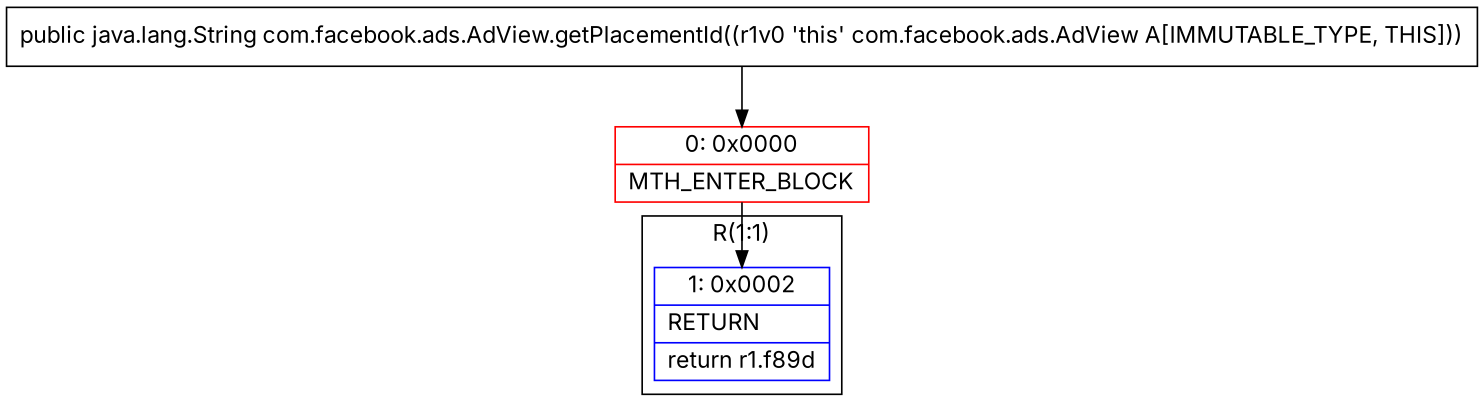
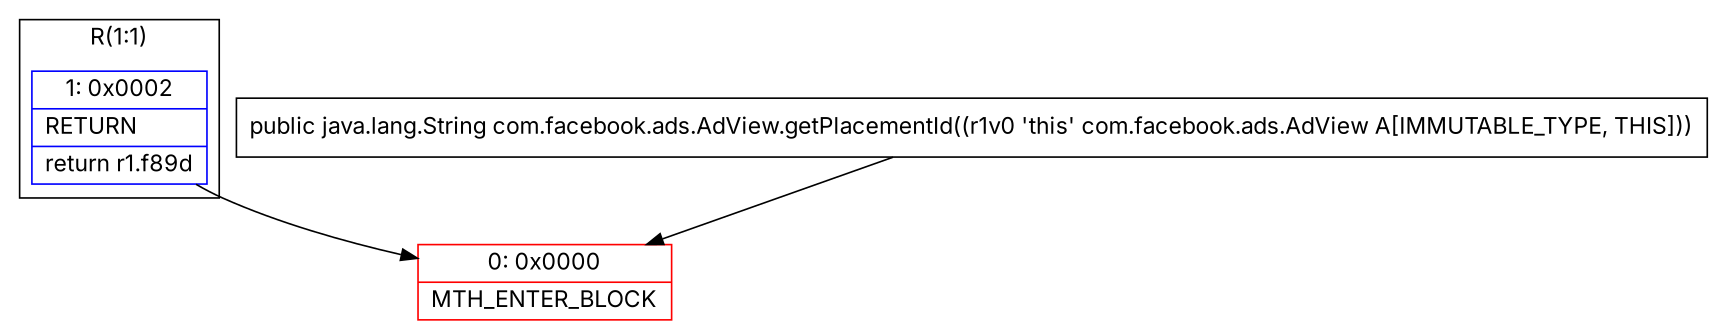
edge "0: 0x0000" -> "1: 0x0002": reversed
